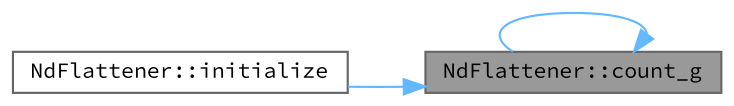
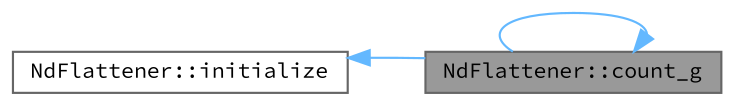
edge "NdFlattener::initialize" -> "NdFlattener::count_g": reversed
